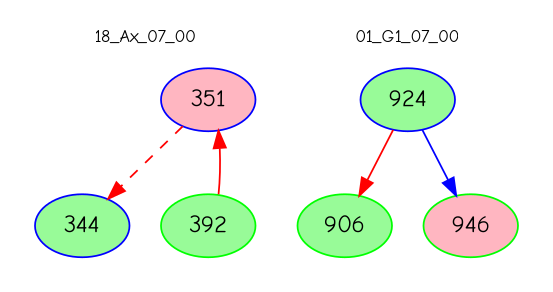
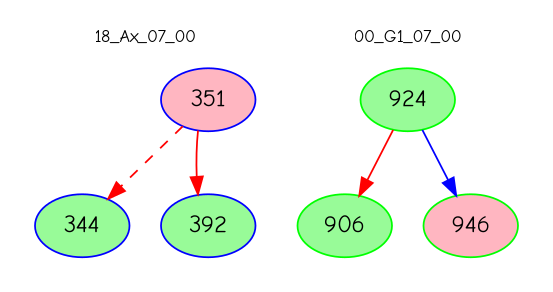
cluster "01_G1_07_00": label "01_G1_07_00" -> "00_G1_07_00"
node "924": color blue -> green
edge "392" -> "351": reversed
node "392": color green -> blue
